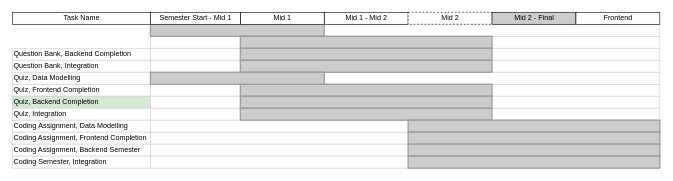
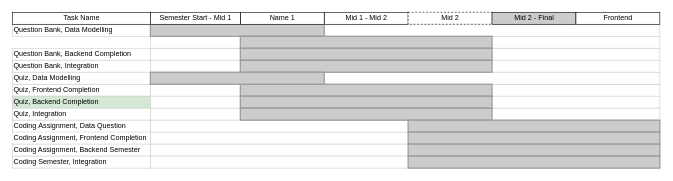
node "Mid 1": label "Mid 1" -> "Name 1"
node "Question Bank, Data Modelling": added
node "Coding Assignment, Data Modelling": label "Coding Assignment, Data Modelling" -> "Coding Assignment, Data Question"
node "Coding Assignment, Frontend Completion": style solid -> dashed
